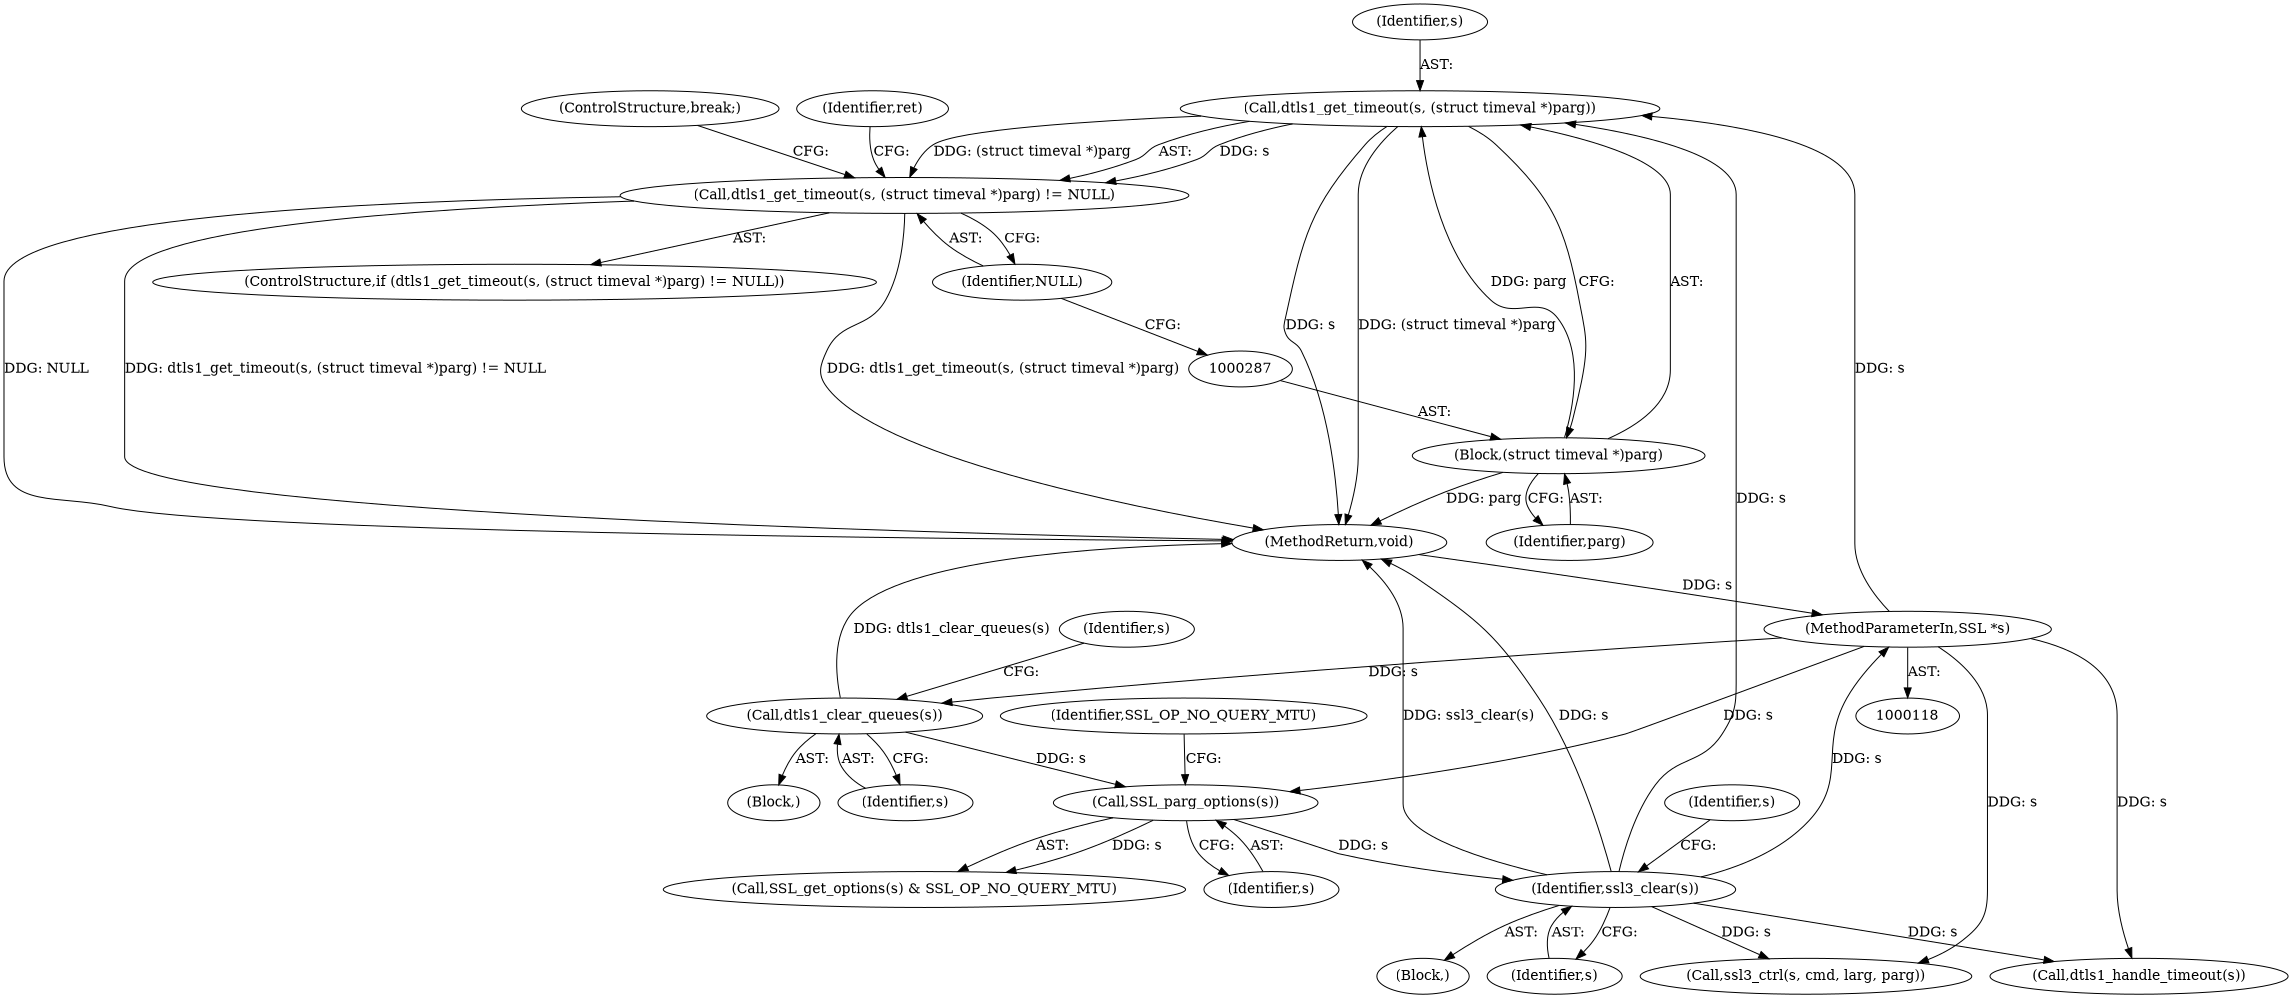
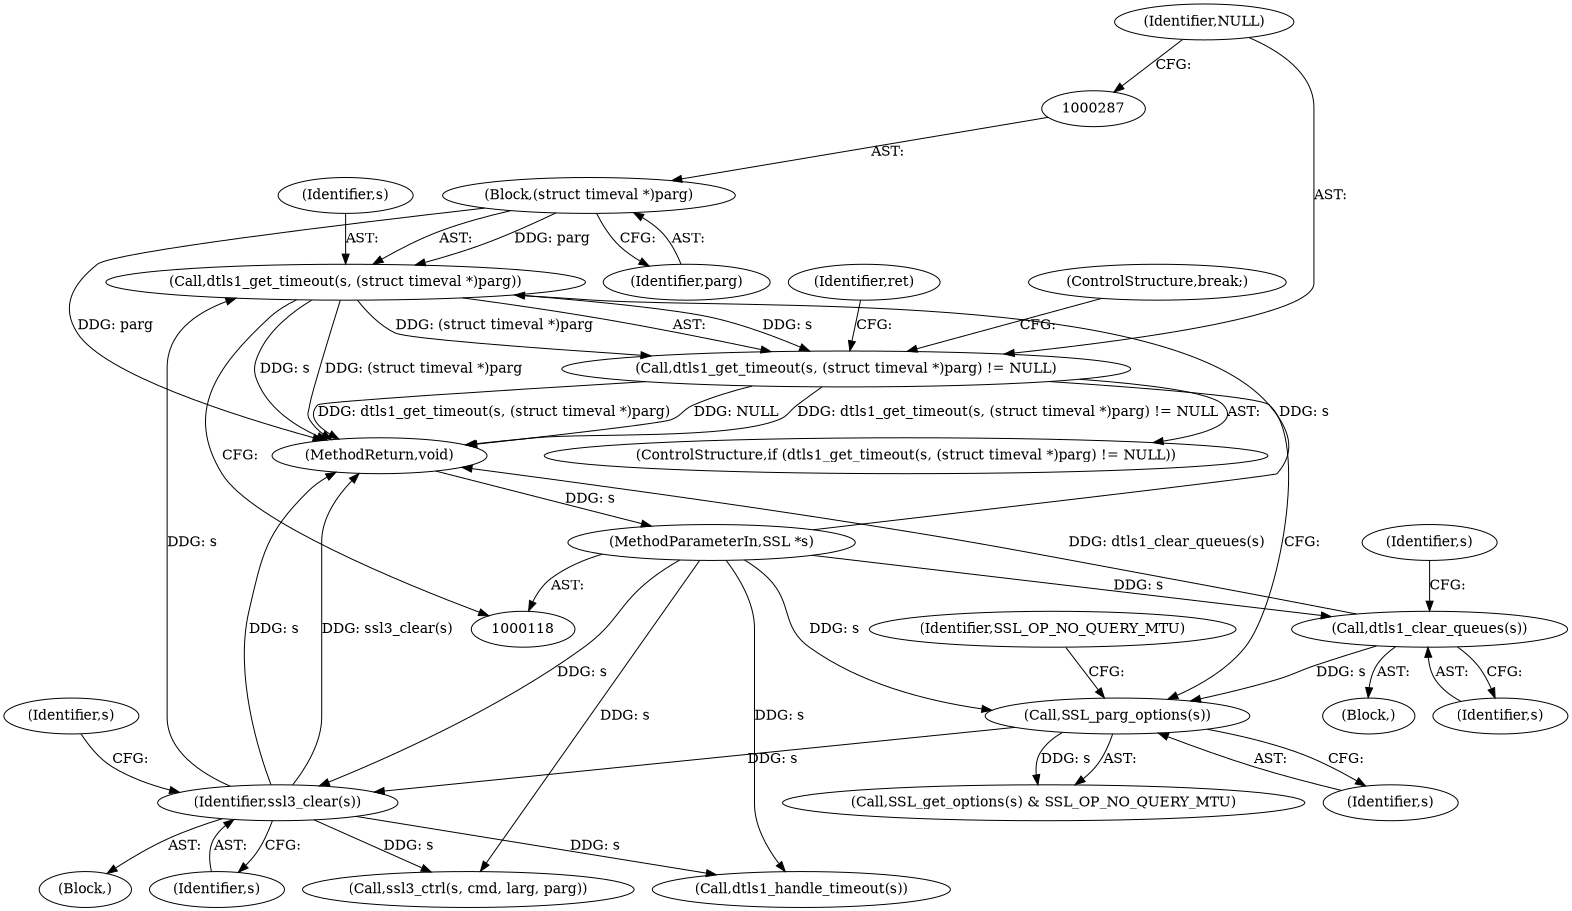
edge "(Call,dtls1_get_timeout(s, (struct timeval *)parg) != NULL)" -> "(Identifier,NULL)": now "(Call,dtls1_get_timeout(s, (struct timeval *)parg) != NULL)" -> "(Call,SSL_parg_options(s))"
edge "(Call,dtls1_get_timeout(s, (struct timeval *)parg))" -> "(Block,(struct timeval *)parg)": now "(Call,dtls1_get_timeout(s, (struct timeval *)parg))" -> "1000118"
edge "(Identifier,ssl3_clear(s))" -> "(MethodParameterIn,SSL *s)": reversed
